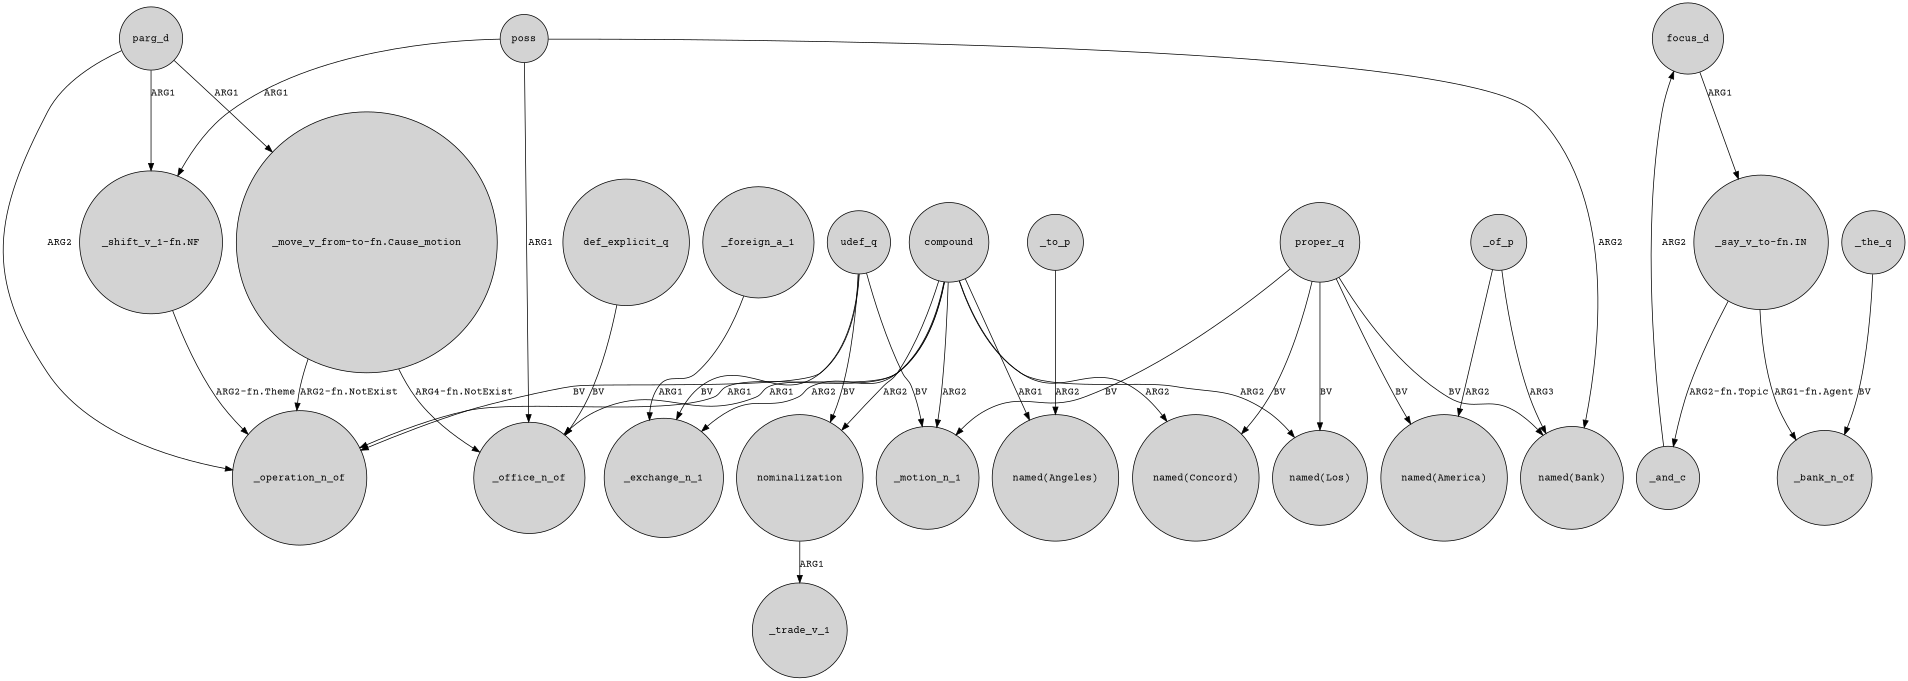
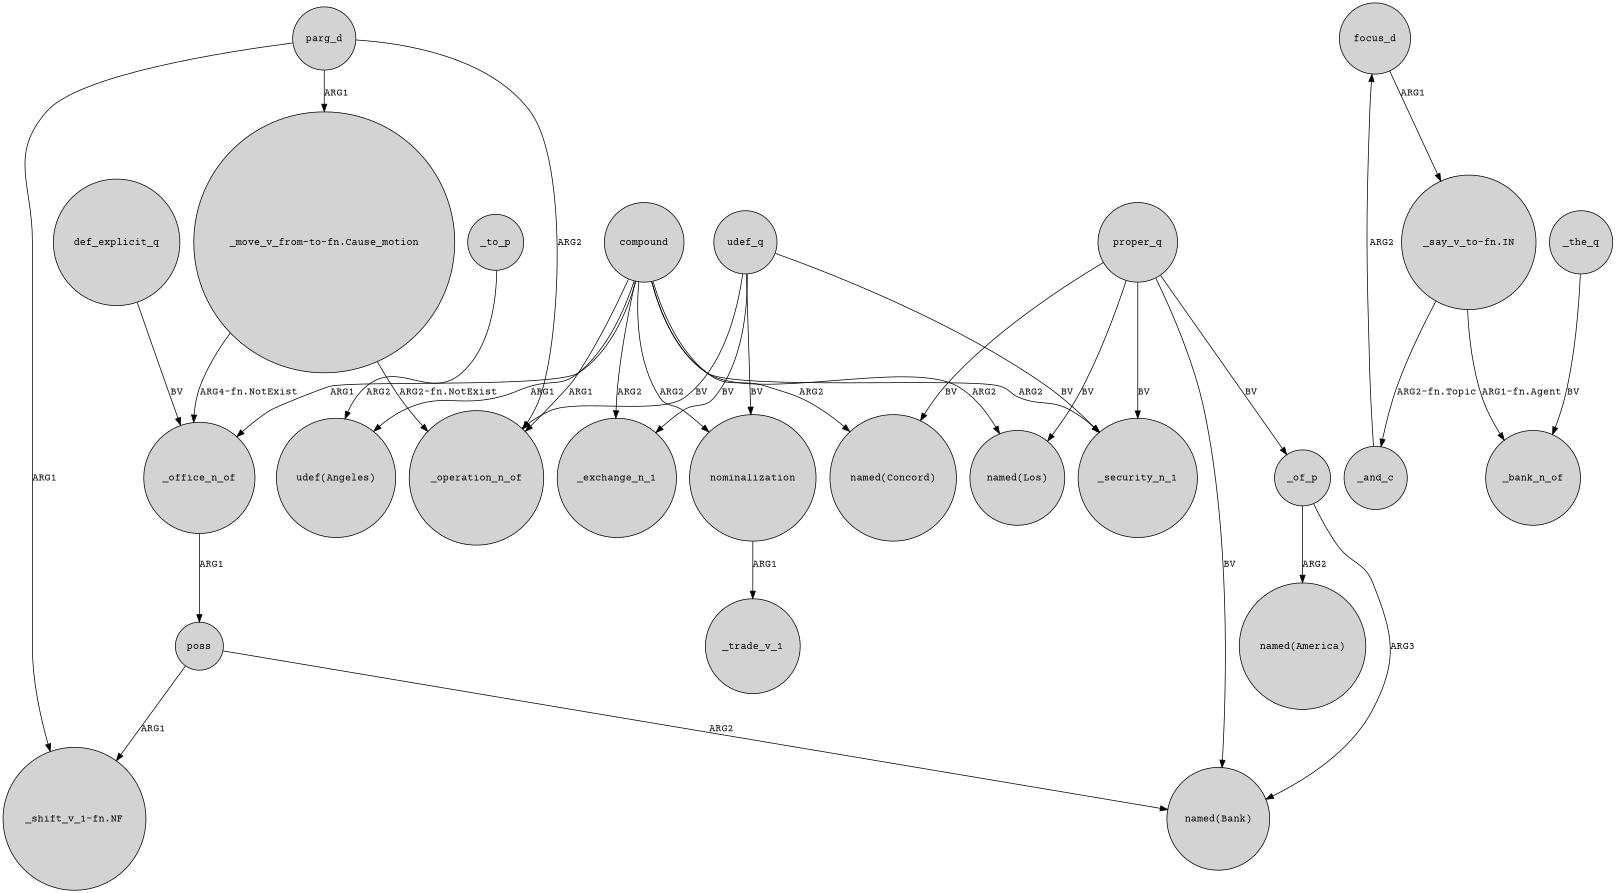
edge "poss" -> "_office_n_of": reversed
node "_foreign_a_1": removed
edge "proper_q" -> "named(America)": now "proper_q" -> "_of_p"
edge "_shift_v_1-fn.NF" -> "_operation_n_of": removed, label "ARG2-fn.Theme"
node "_motion_n_1": label "_motion_n_1" -> "_security_n_1"
node "named(Angeles)": label "named(Angeles)" -> "udef(Angeles)"
